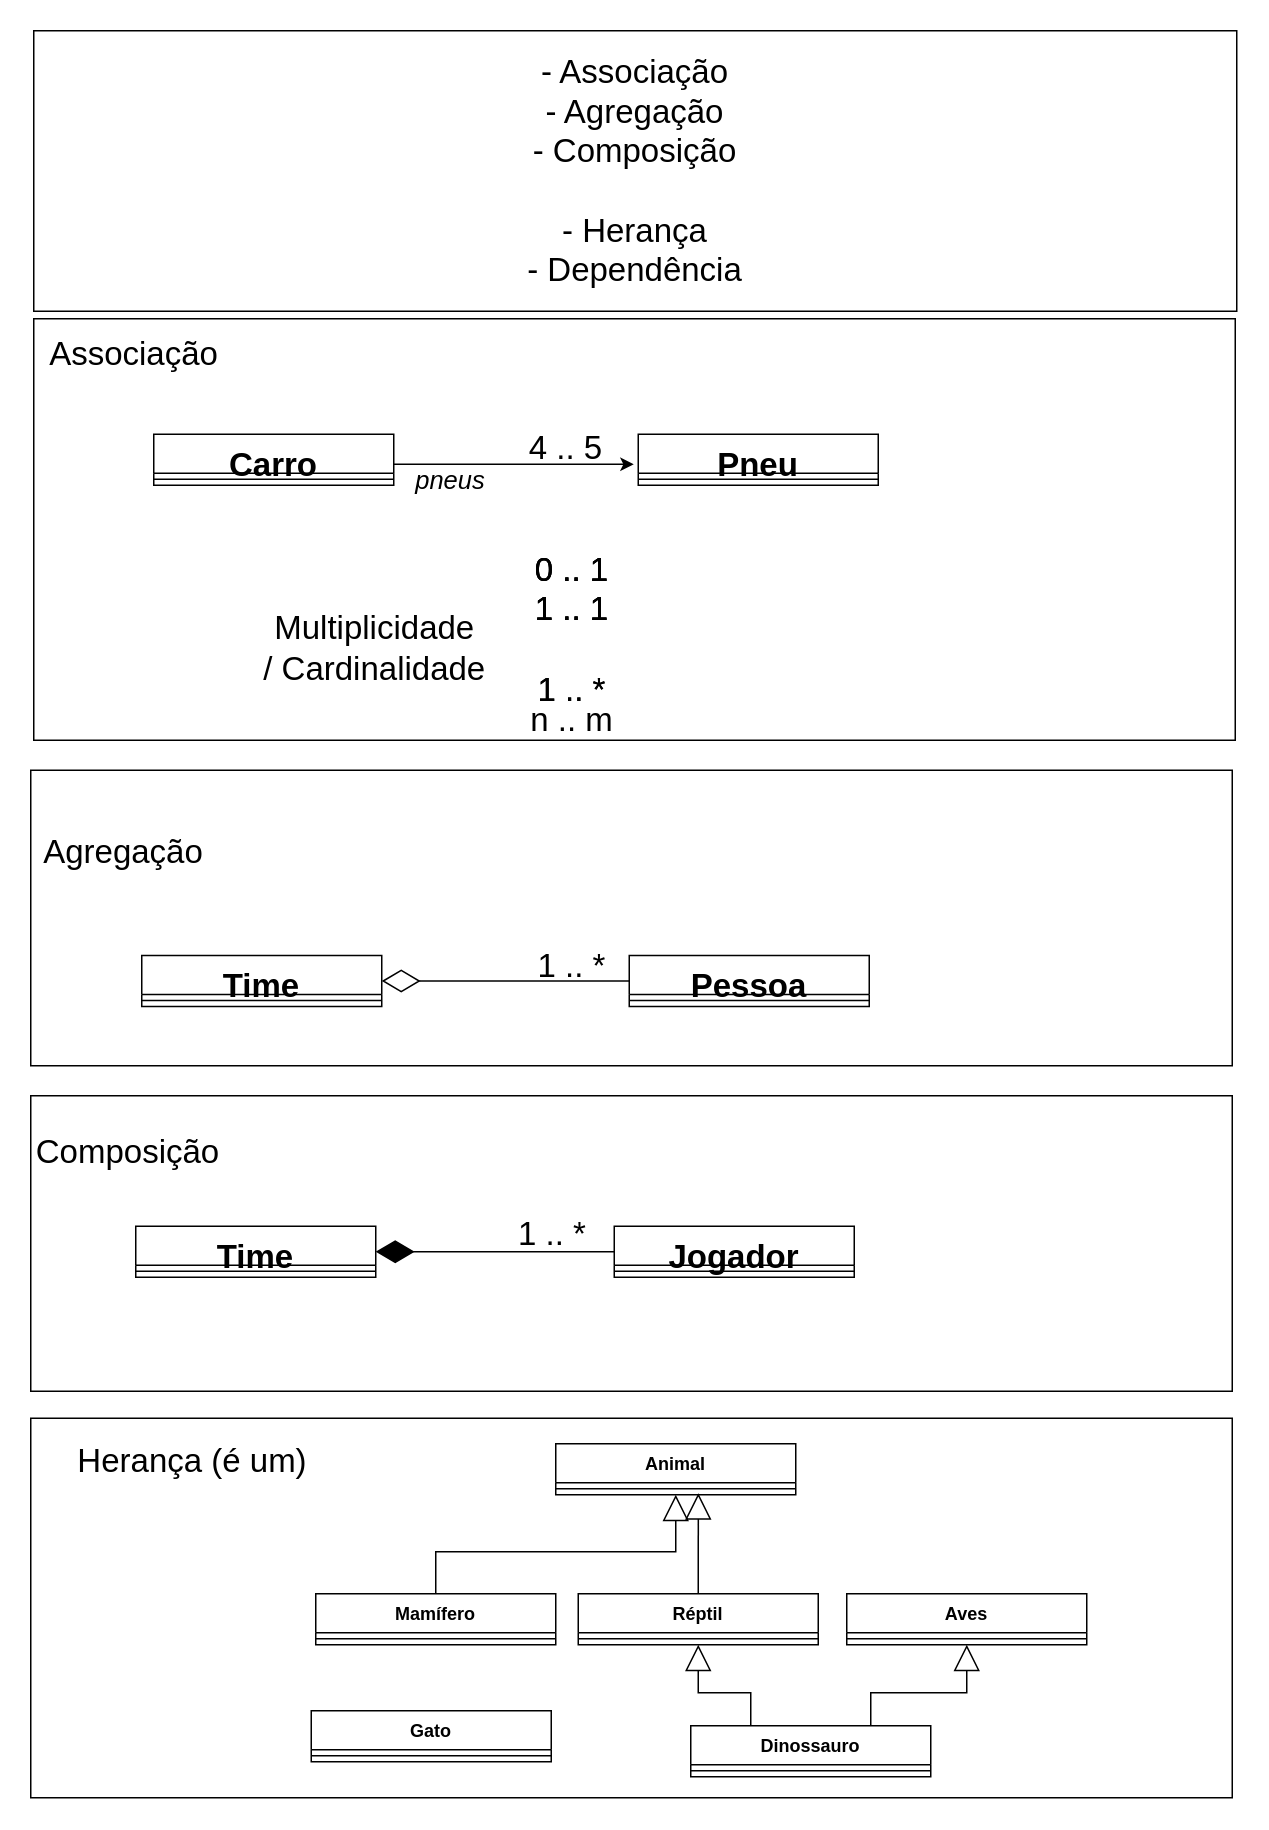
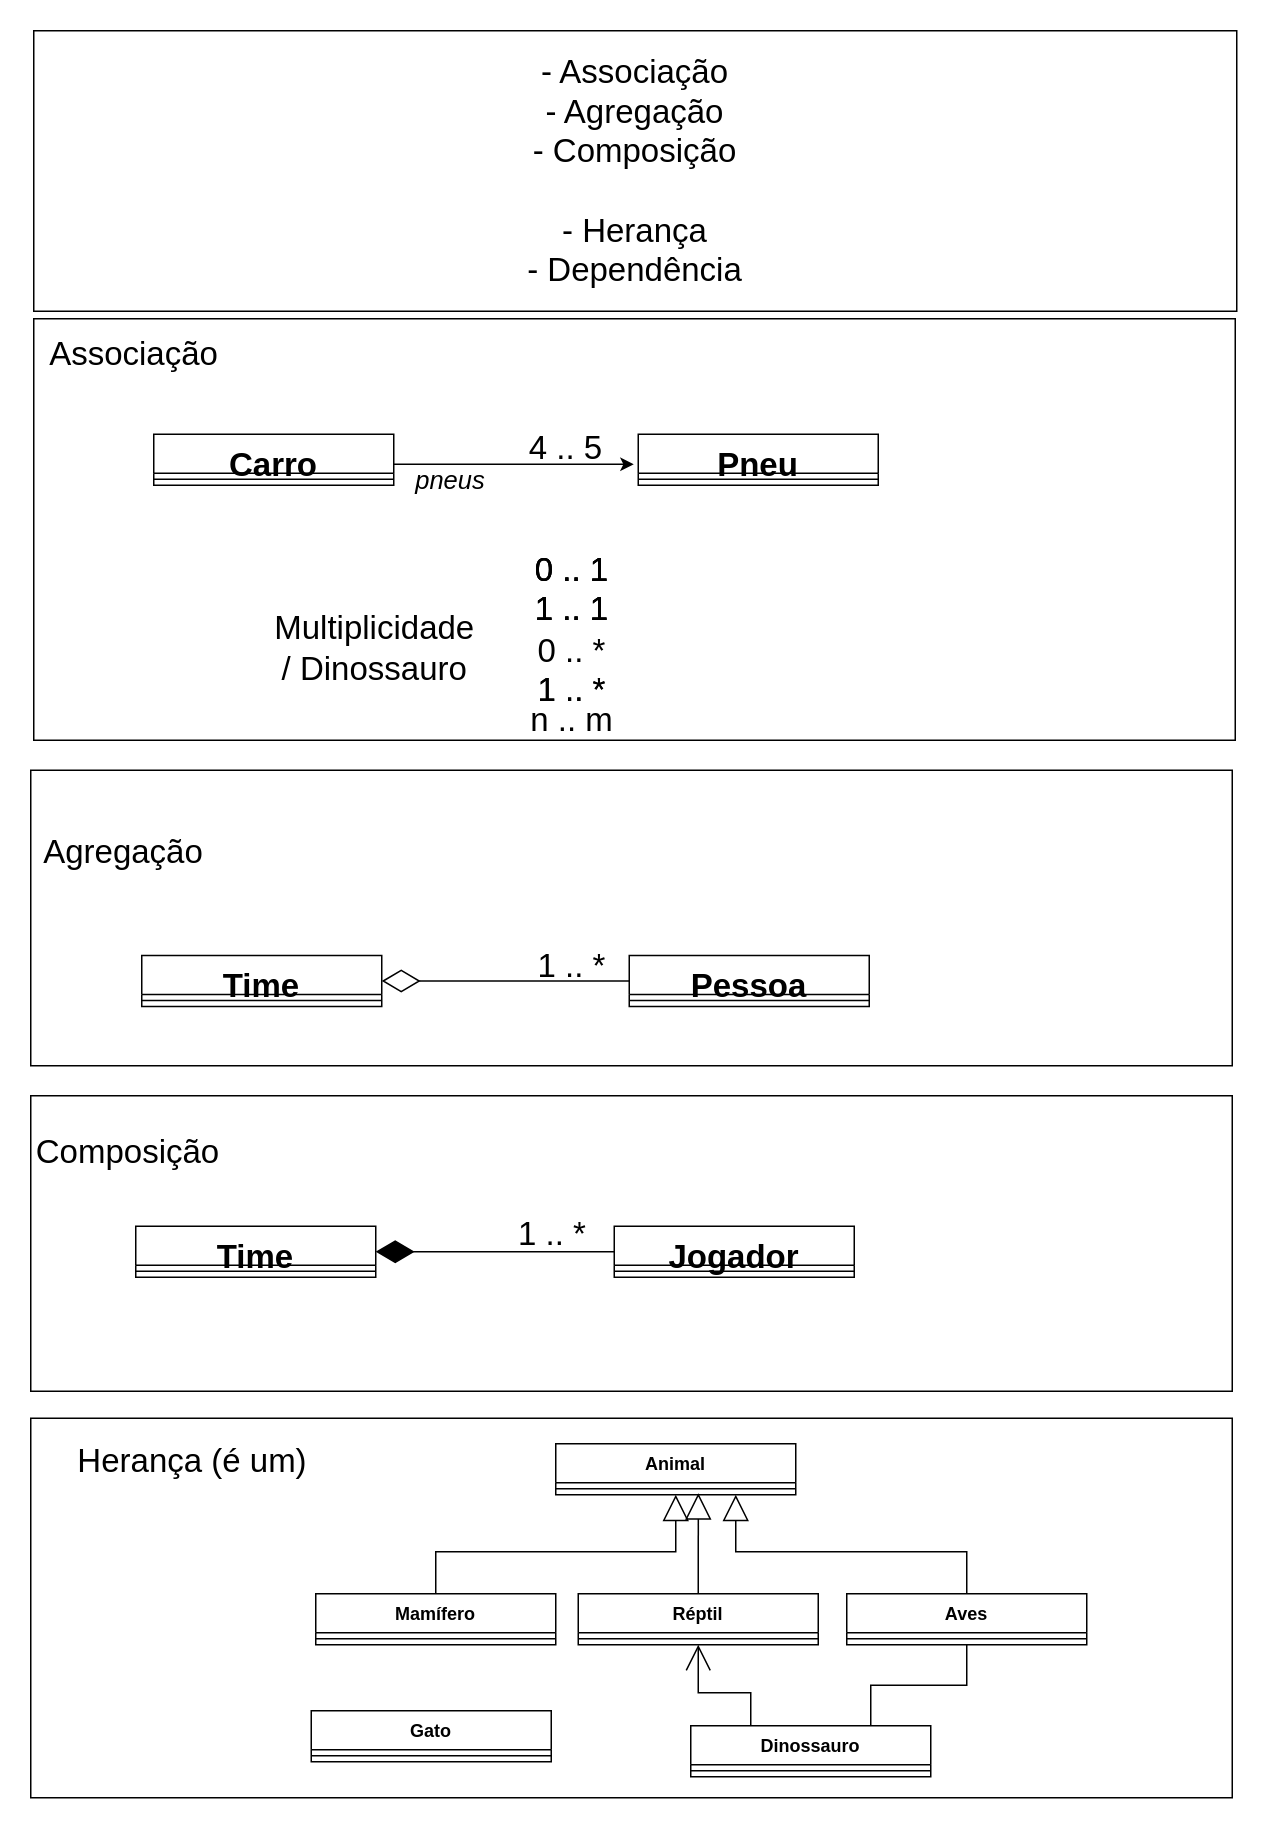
node "Multiplicidade / Cardinalidade": label "Multiplicidade / Cardinalidade" -> "Multiplicidade / Dinossauro"
node "0 .. *": added
edge "Aves" -> "Animal": added
edge "Dinossauro" -> "Réptil": arrowhead block -> open
edge "Dinossauro" -> "Aves": arrowhead block -> none
